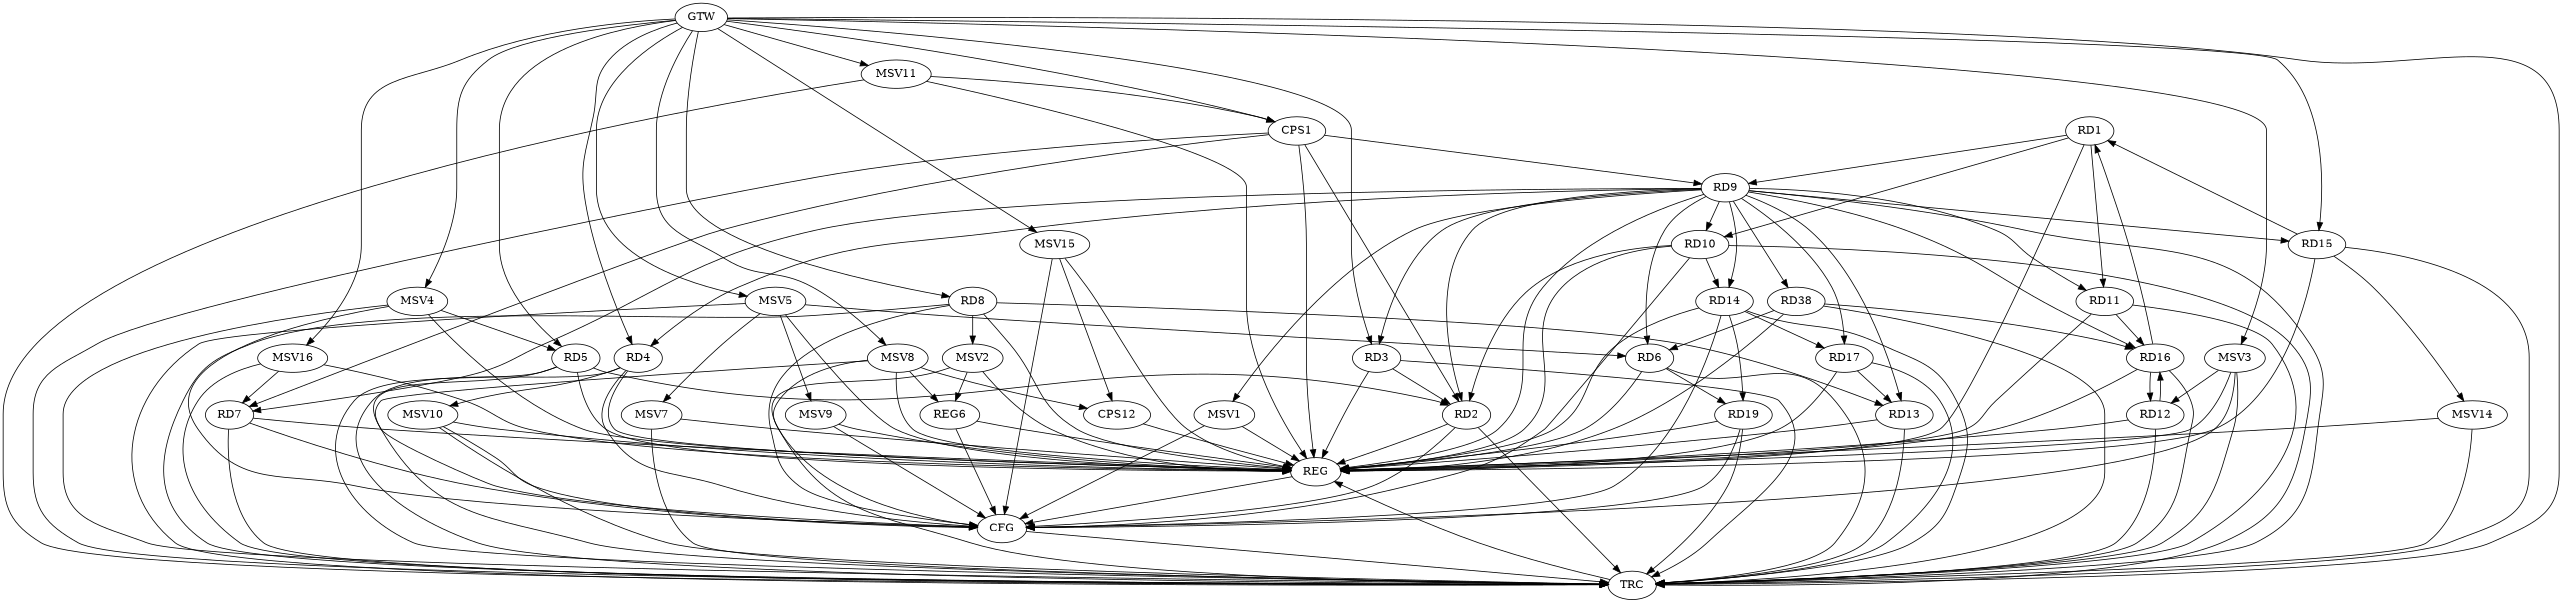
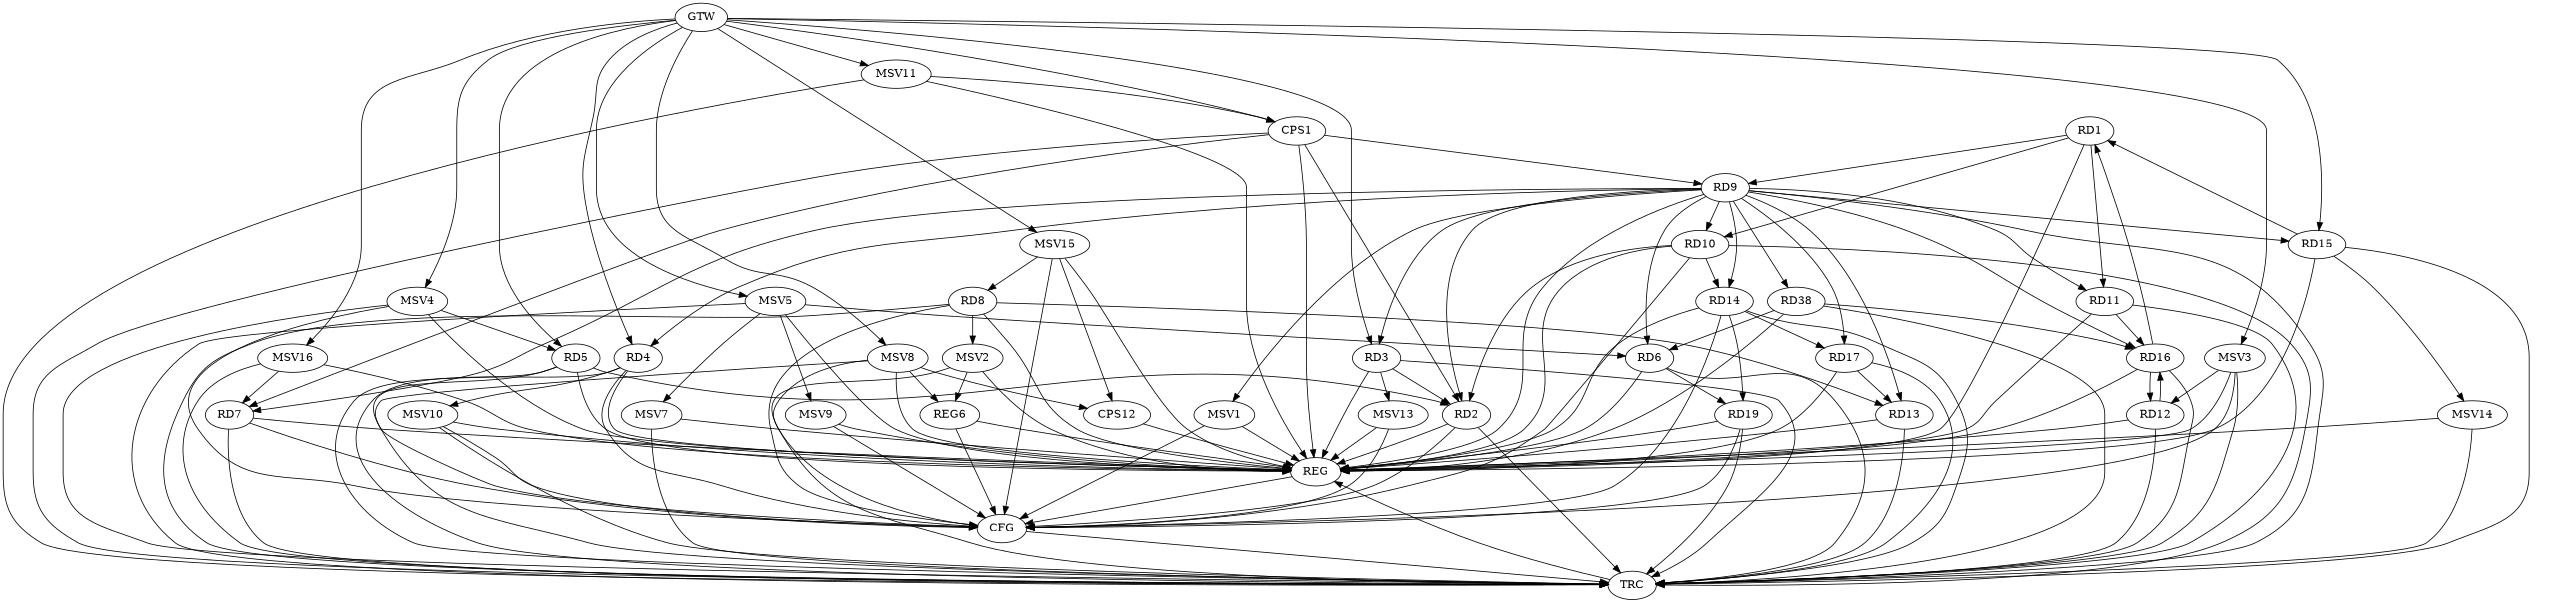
edge "GTW" -> "TRC": removed
edge "GTW" -> "RD8": now "MSV15" -> "RD8"
node "MSV13": added
